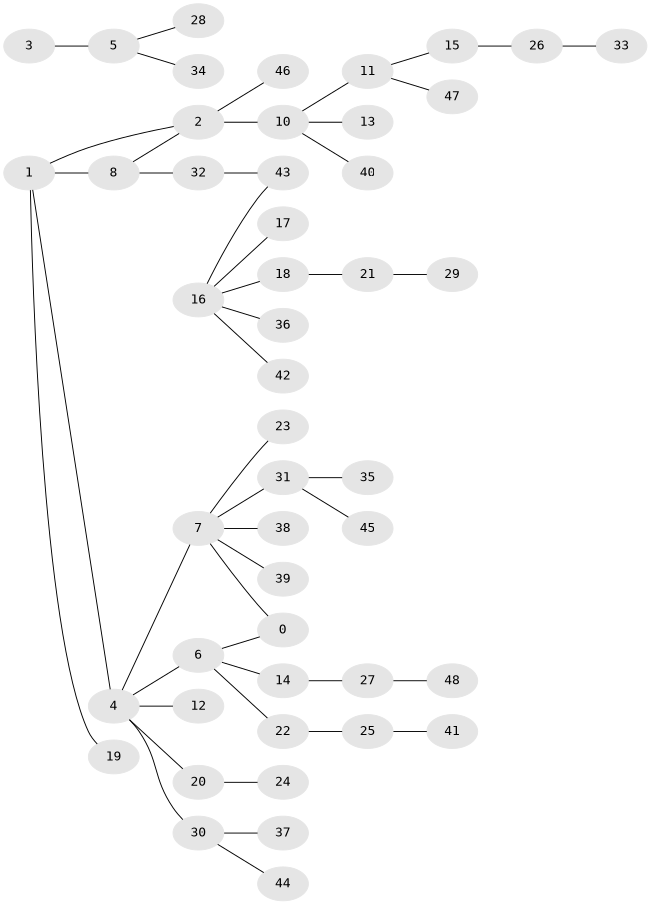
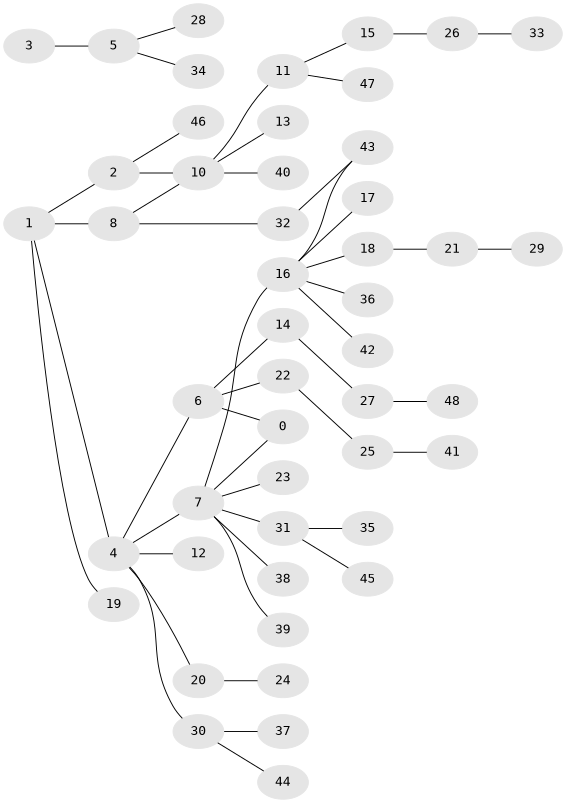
edge "2" -- "8": now "10" -- "8"
edge "16" -- "7": added
